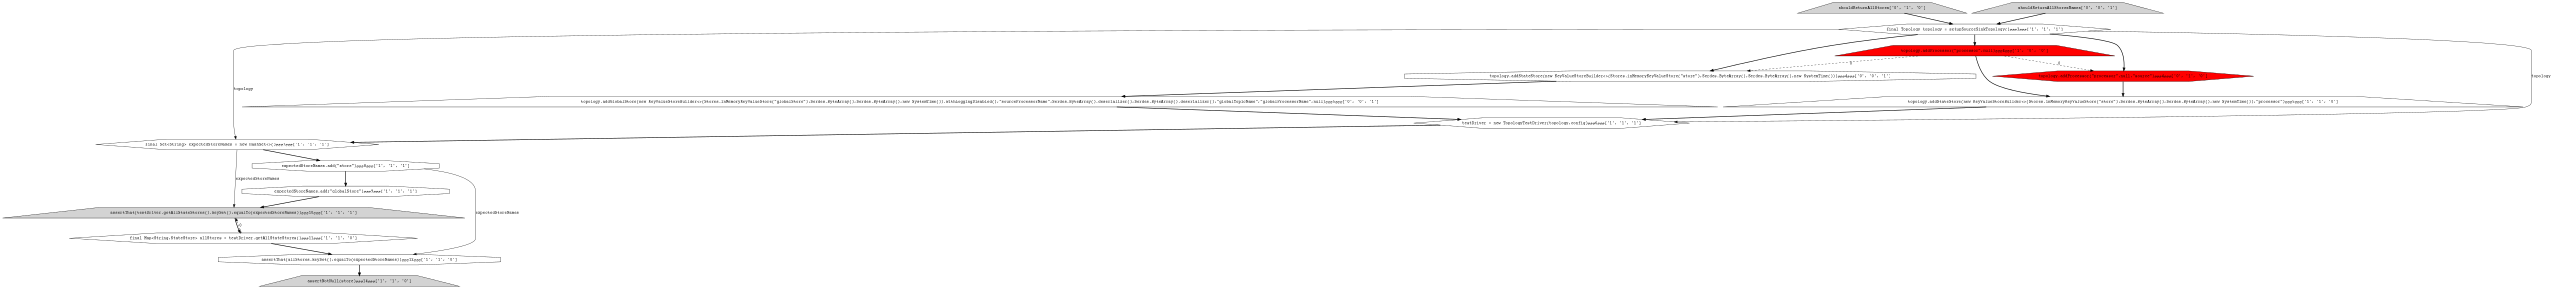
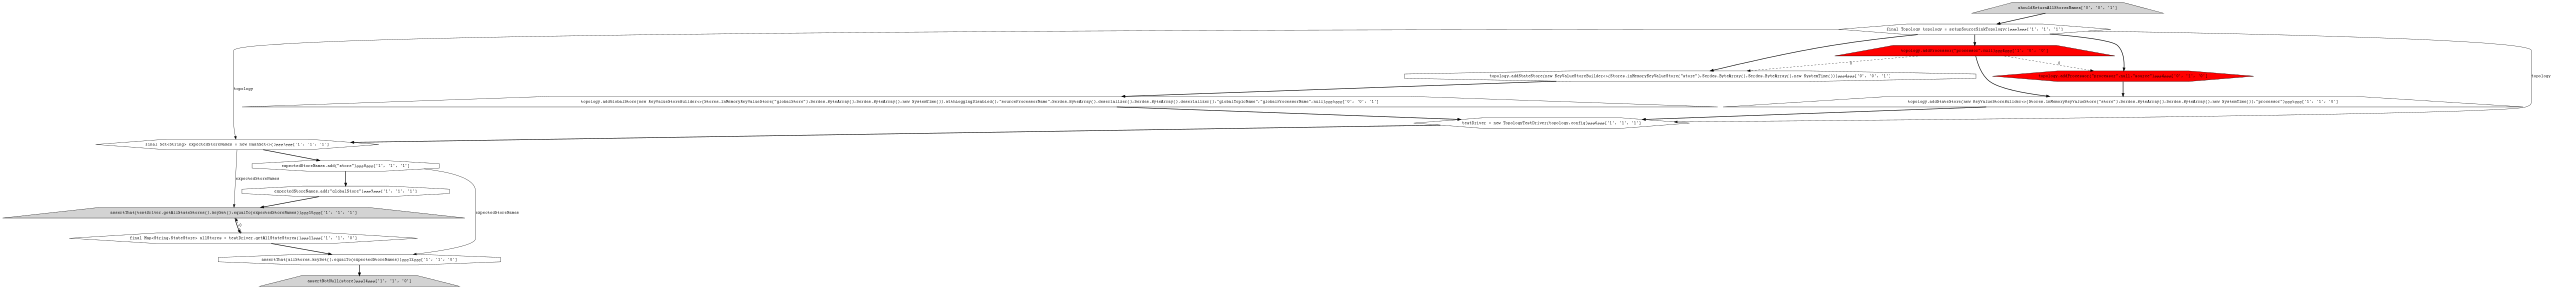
node "shouldReturnAllStores['0', '1', '0']": removed
